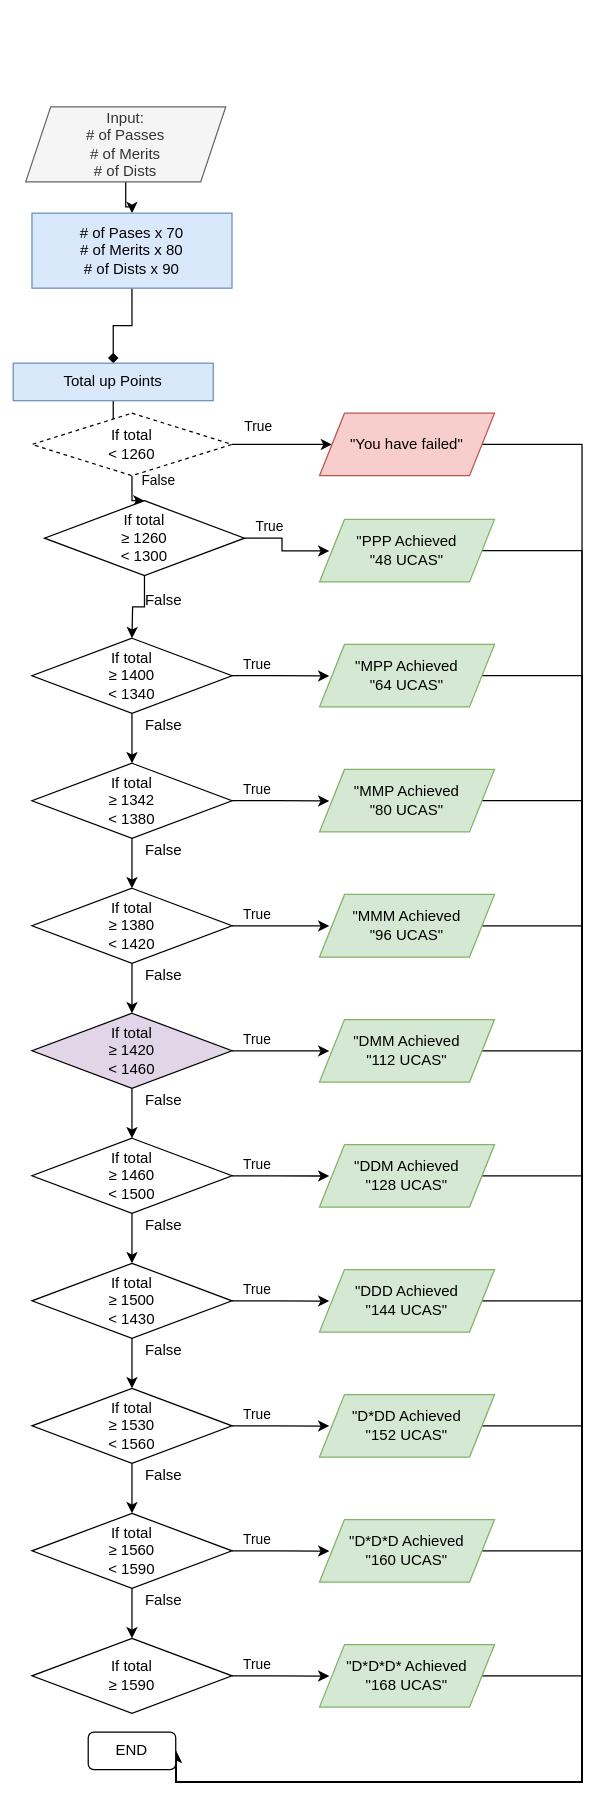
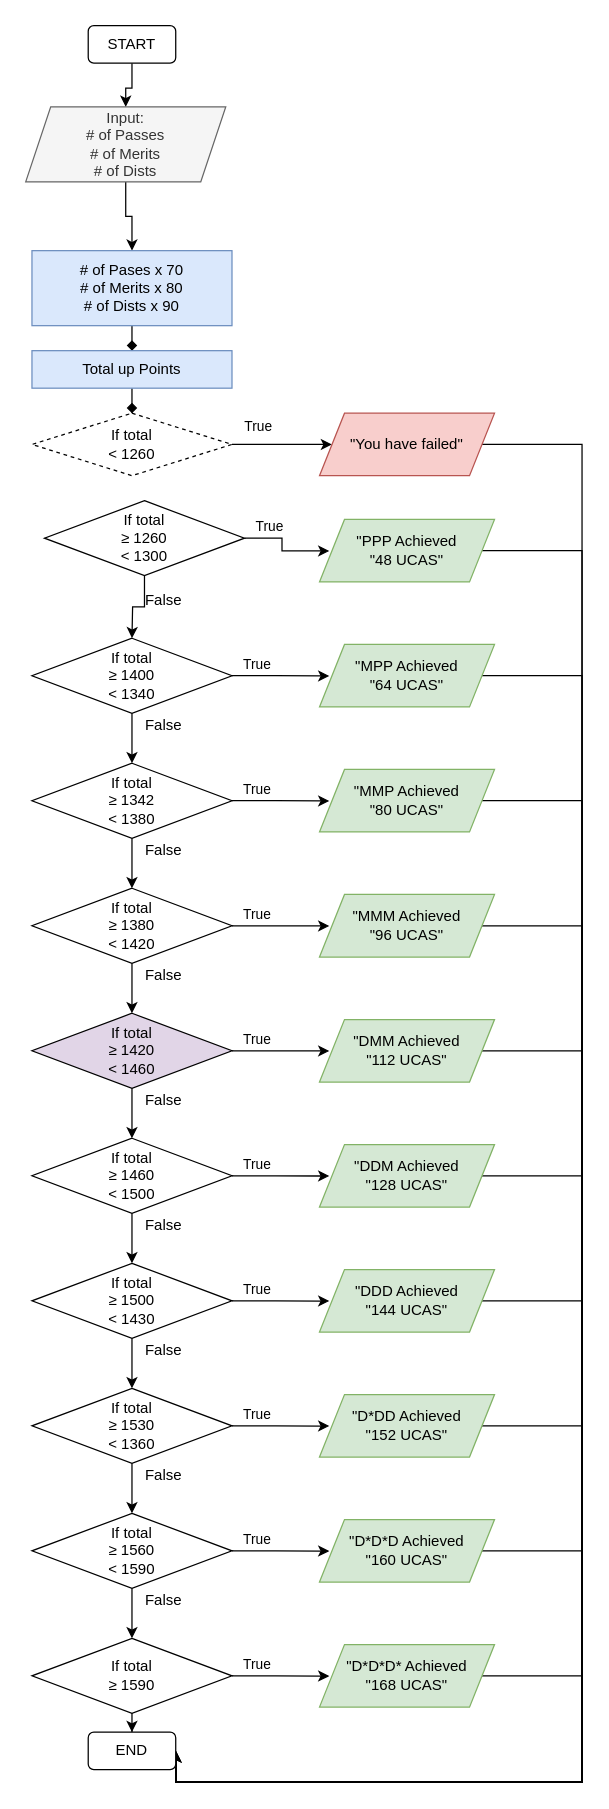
node "START": added
edge "START" -> "Input: # of Passes # of Merits # of Dists": added
node "# of Pases x 70 # of Merits x 80 # of Dists x 90": moved (132, 251) -> (132, 288)
node "Total up Points": moved (113, 382) -> (132, 369)
edge "If total < 1260" -> "If total ≥ 1260 < 1300": removed, label "False"
node "If total ≥ 1530 < 1560": label "If total ≥ 1530 < 1560" -> "If total ≥ 1530 < 1360"
edge "If total ≥ 1590" -> "END": added
